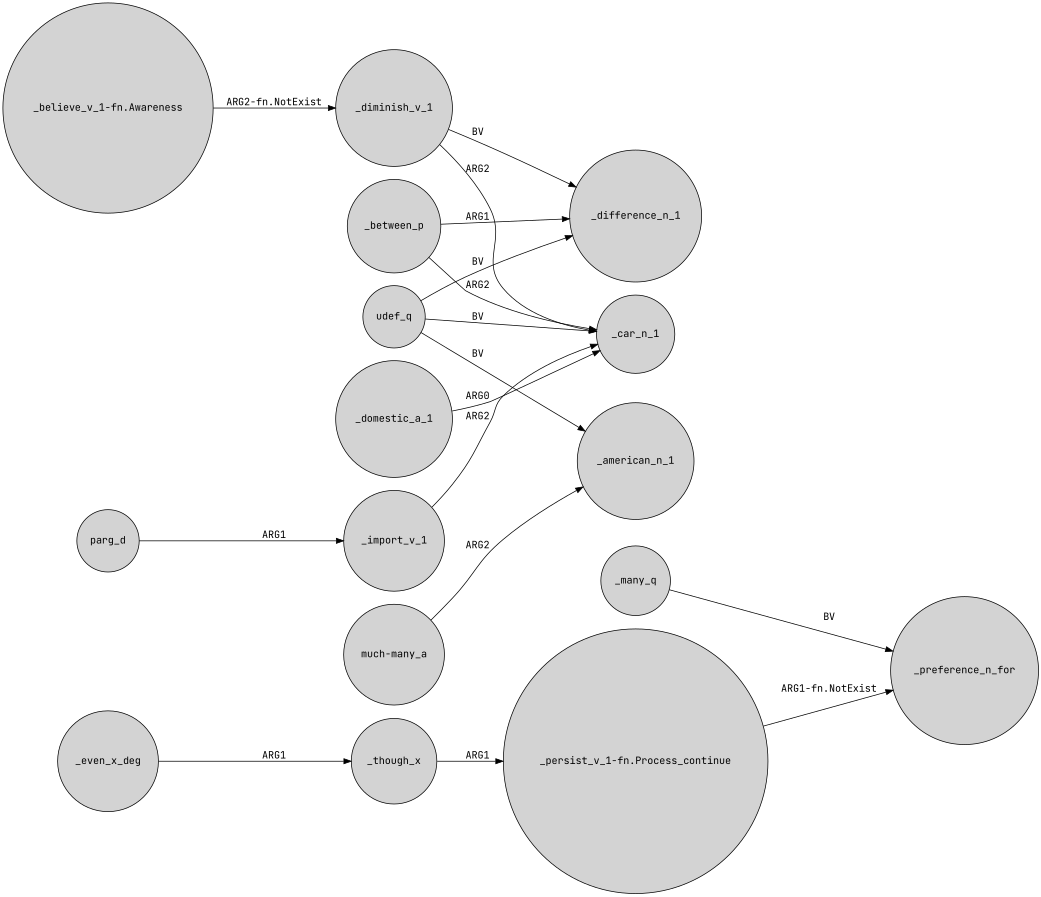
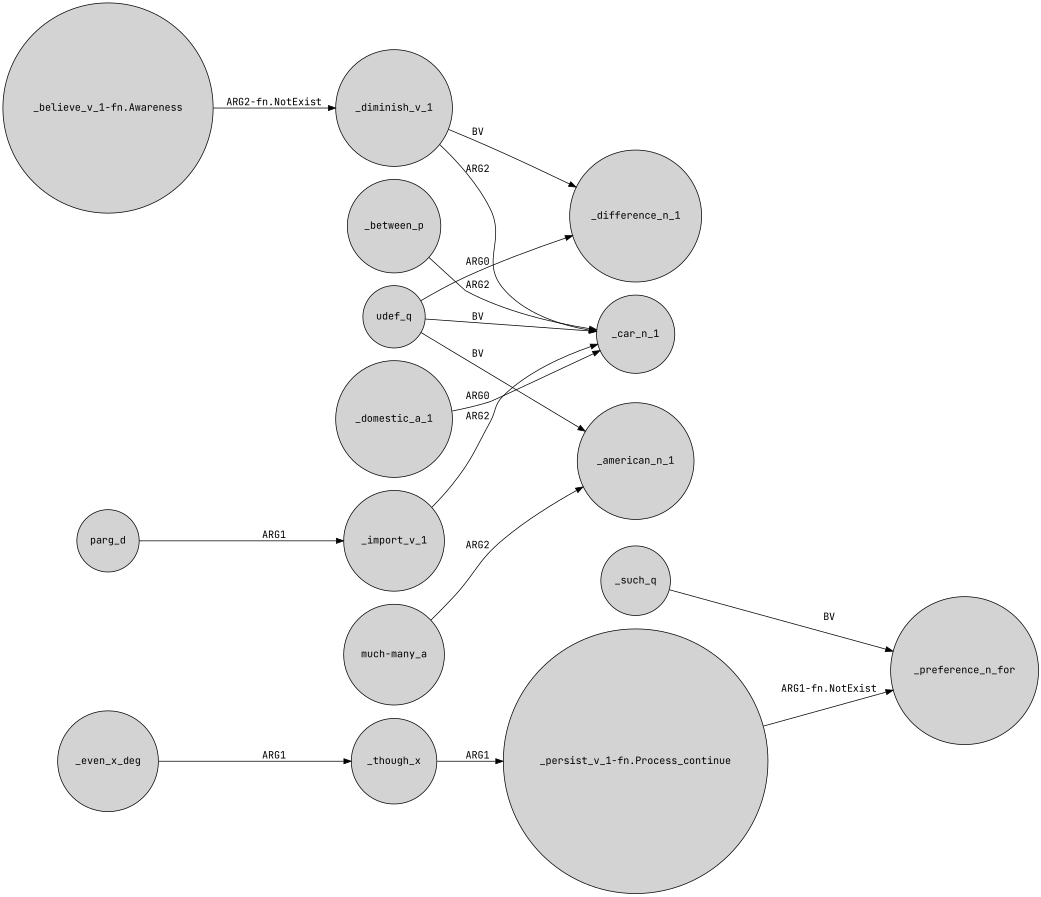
edge "_between_p" -> "_difference_n_1": removed, label "ARG1"
edge "udef_q" -> "_difference_n_1": label "BV" -> "ARG0"
node "_many_q": label "_many_q" -> "_such_q"
